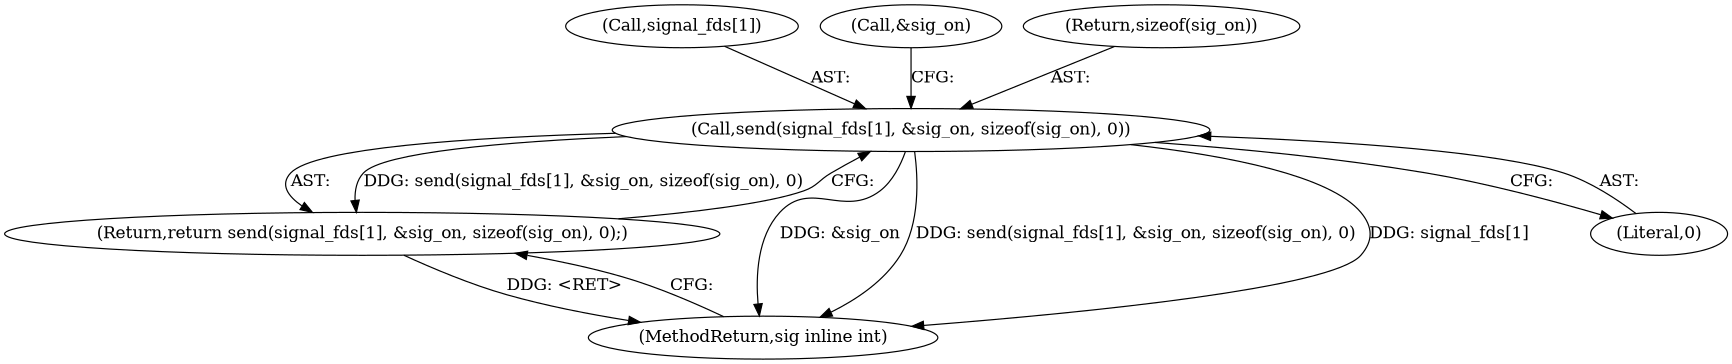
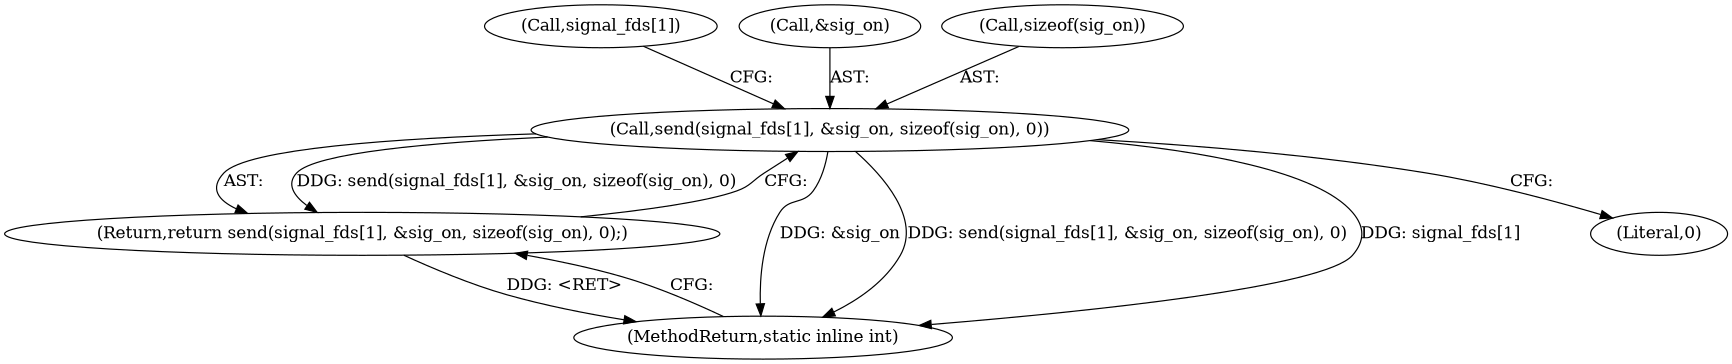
node "(Return,sizeof(sig_on))": label "(Return,sizeof(sig_on))" -> "(Call,sizeof(sig_on))"
edge "(Call,signal_fds[1])" -> "(Call,send(signal_fds[1], &sig_on, sizeof(sig_on), 0))": label "AST: " -> "CFG: "
edge "(Call,&sig_on)" -> "(Call,send(signal_fds[1], &sig_on, sizeof(sig_on), 0))": label "CFG: " -> "AST: "
edge "(Literal,0)" -> "(Call,send(signal_fds[1], &sig_on, sizeof(sig_on), 0))": removed, label "AST:"
node "(MethodReturn,sig inline int)": label "(MethodReturn,sig inline int)" -> "(MethodReturn,static inline int)"
